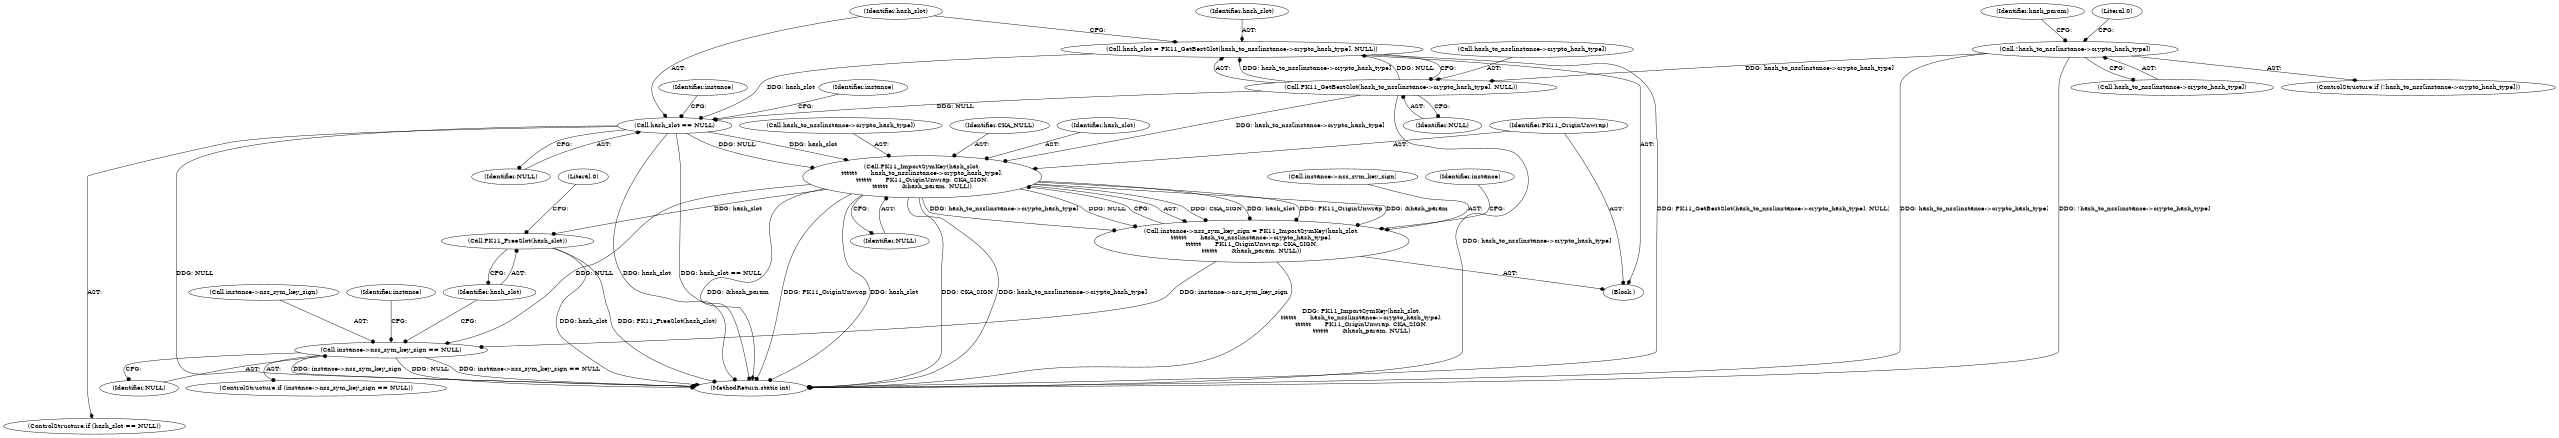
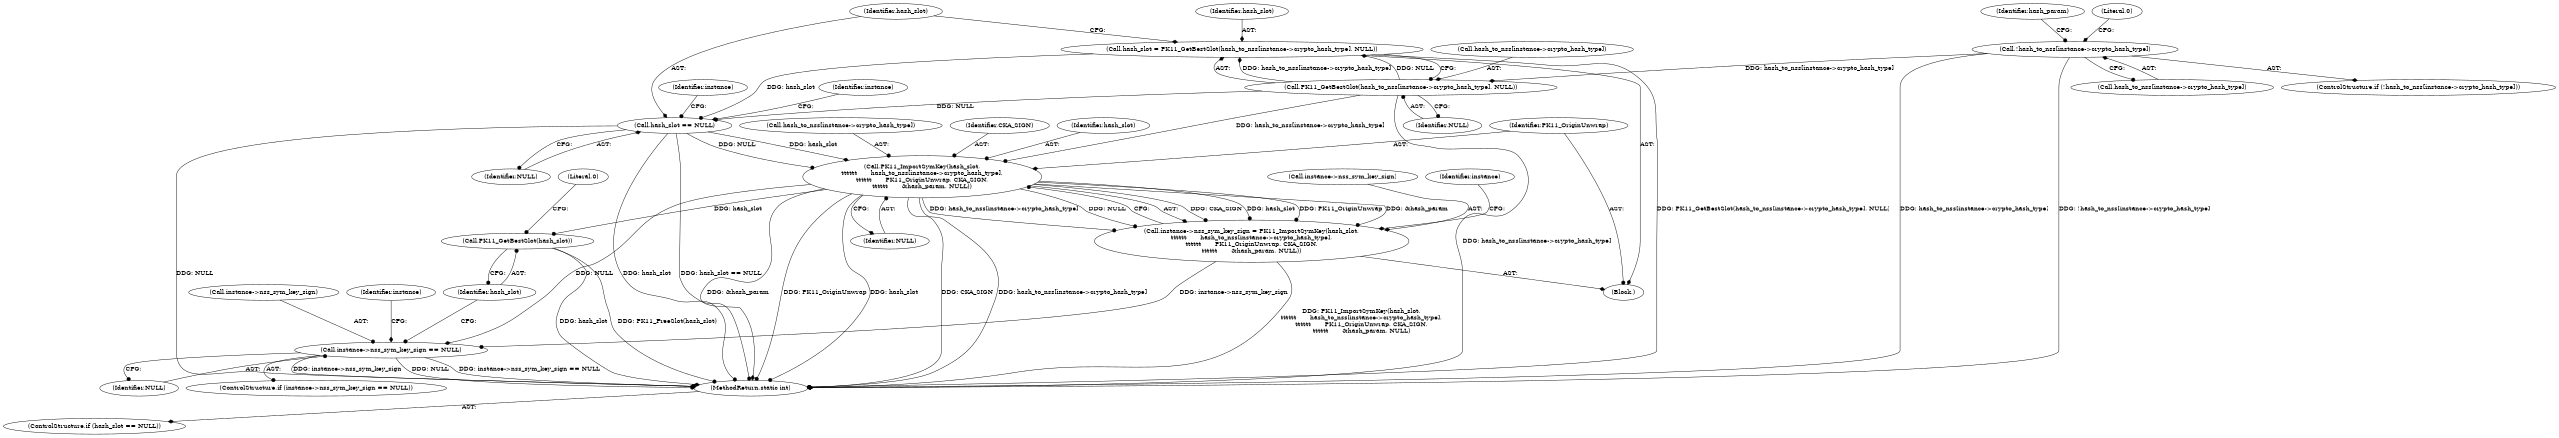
node "(Identifier,CKA_NULL)": label "(Identifier,CKA_NULL)" -> "(Identifier,CKA_SIGN)"
edge "(Call,hash_slot == NULL)" -> "(ControlStructure,if (hash_slot == NULL))": now "(MethodReturn,static int)" -> "(ControlStructure,if (hash_slot == NULL))"
node "(Call,PK11_FreeSlot(hash_slot))": label "(Call,PK11_FreeSlot(hash_slot))" -> "(Call,PK11_GetBestSlot(hash_slot))"
